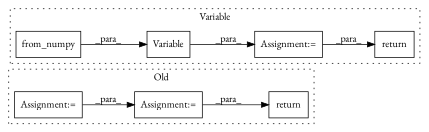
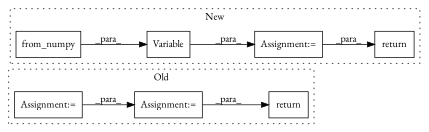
cluster "Variable": label "Variable" -> "New"
